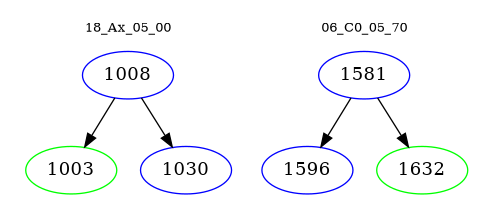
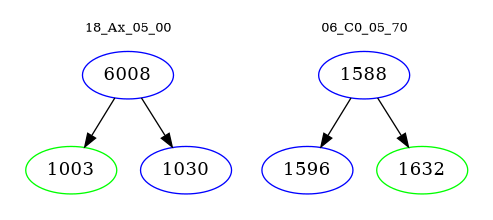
node "1008": label "1008" -> "6008"
node "1581": label "1581" -> "1588"
